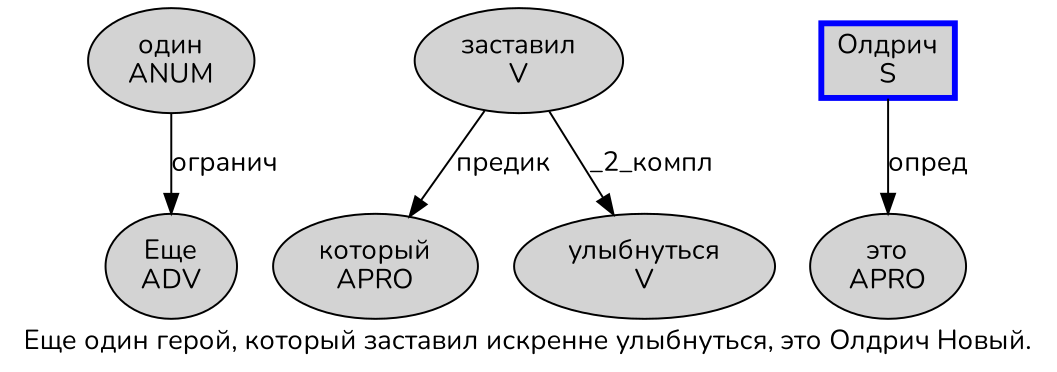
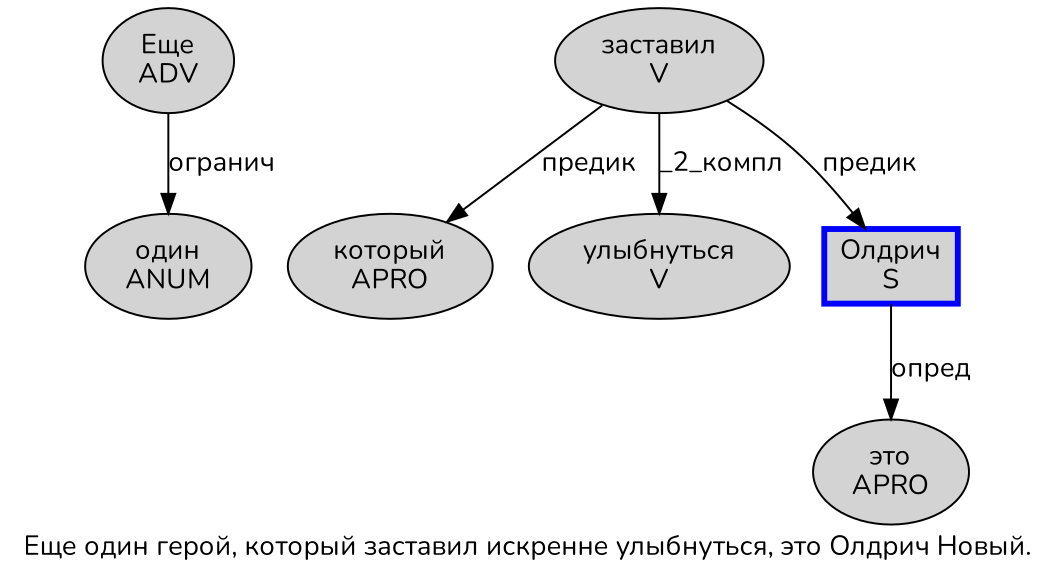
edge "заставил V" -> "Олдрич S": added, label "предик"
edge "один ANUM" -> "Еще ADV": reversed
